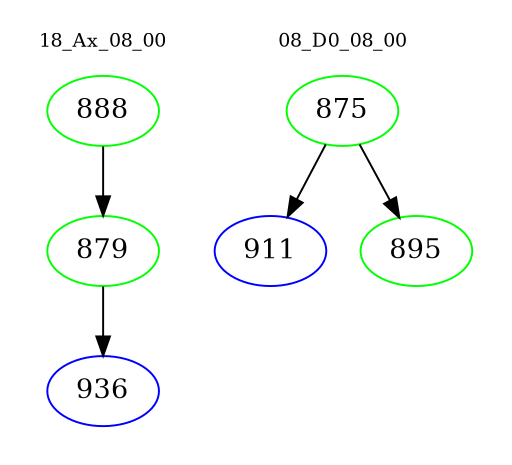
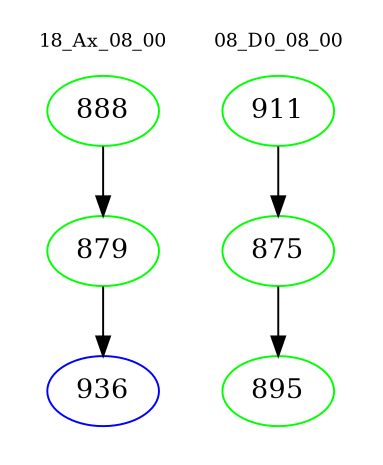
edge "875" -> "911": reversed
node "911": color blue -> green
